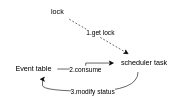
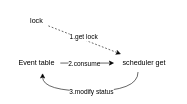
node "lock": moved (57, 12) -> (36, 21)
node "scheduler task": label "scheduler task" -> "scheduler get"
node "Event table": moved (33, 69) -> (36, 63)
